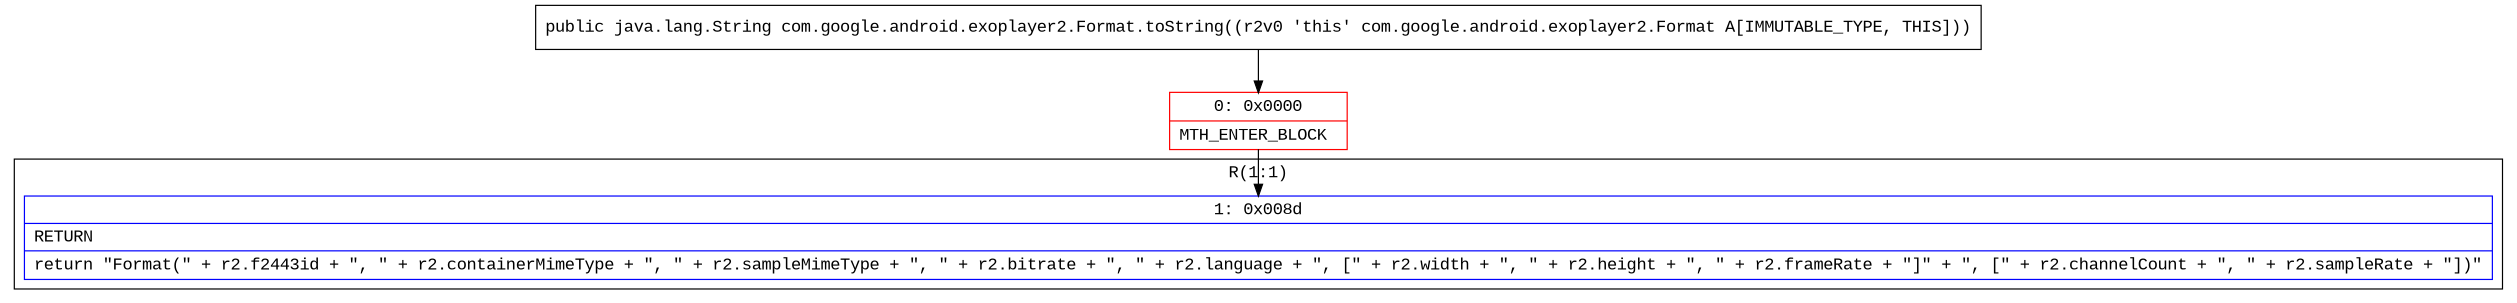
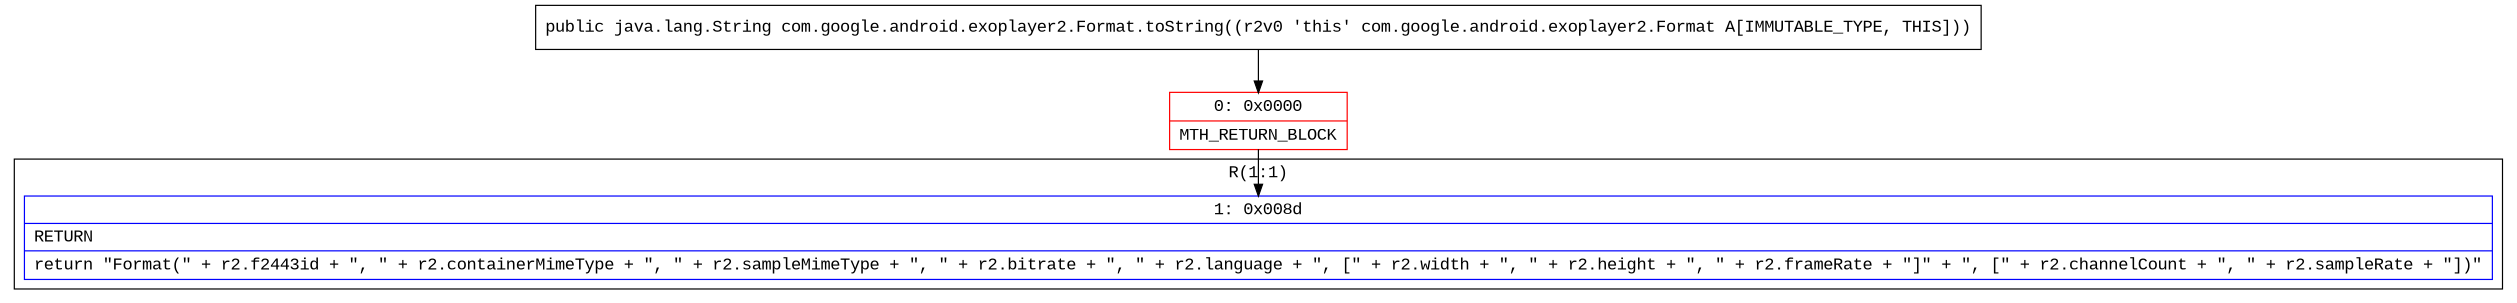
node "0: 0x0000": text "MTH_ENTER_BLOCK" -> "MTH_RETURN_BLOCK"
